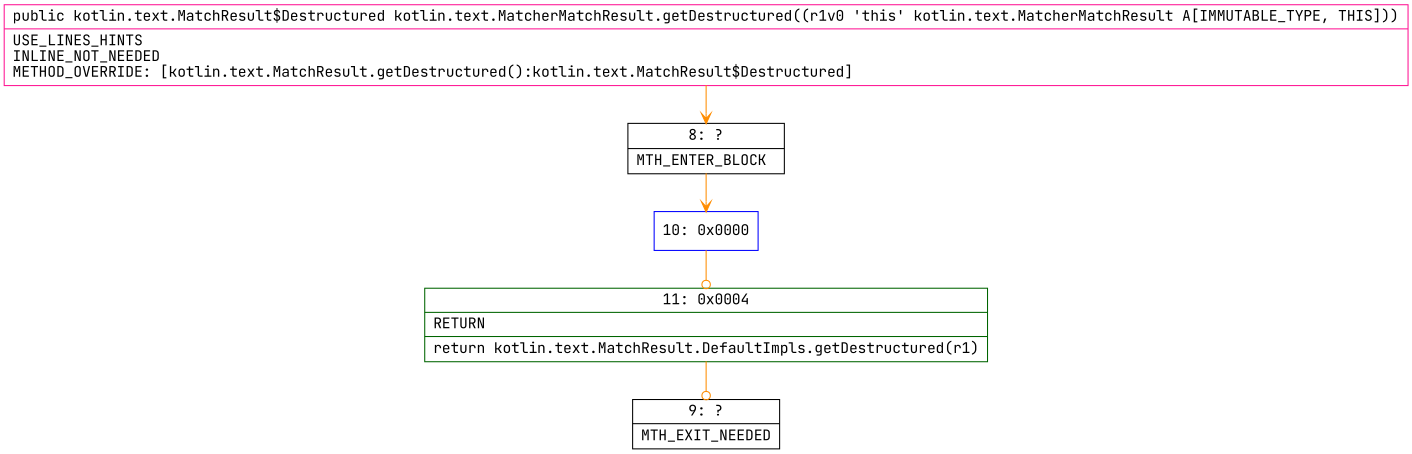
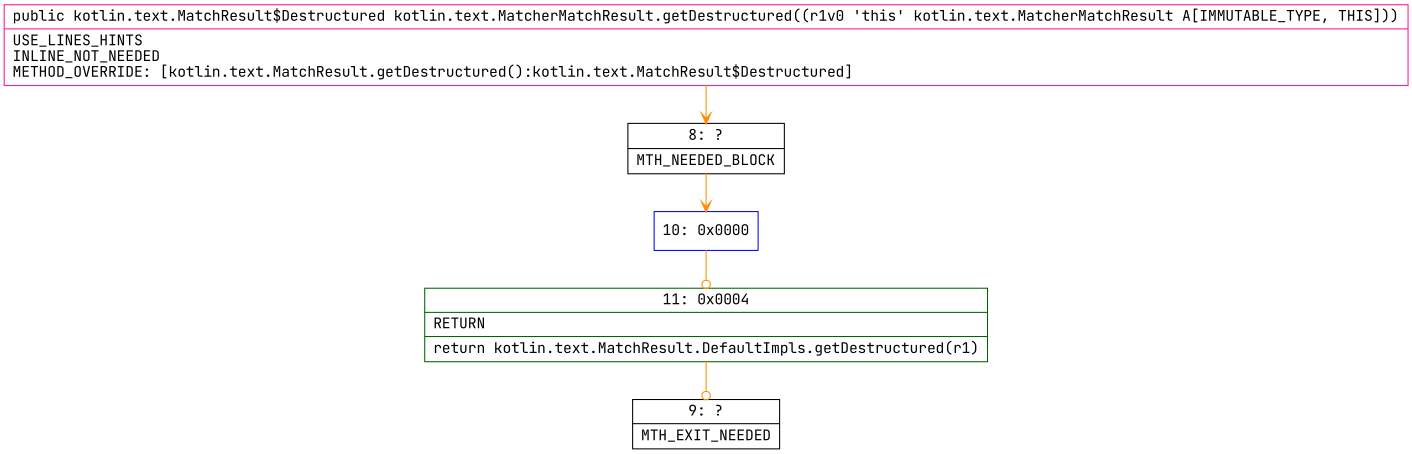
node "8: ?": text "MTH_ENTER_BLOCK" -> "MTH_NEEDED_BLOCK"
